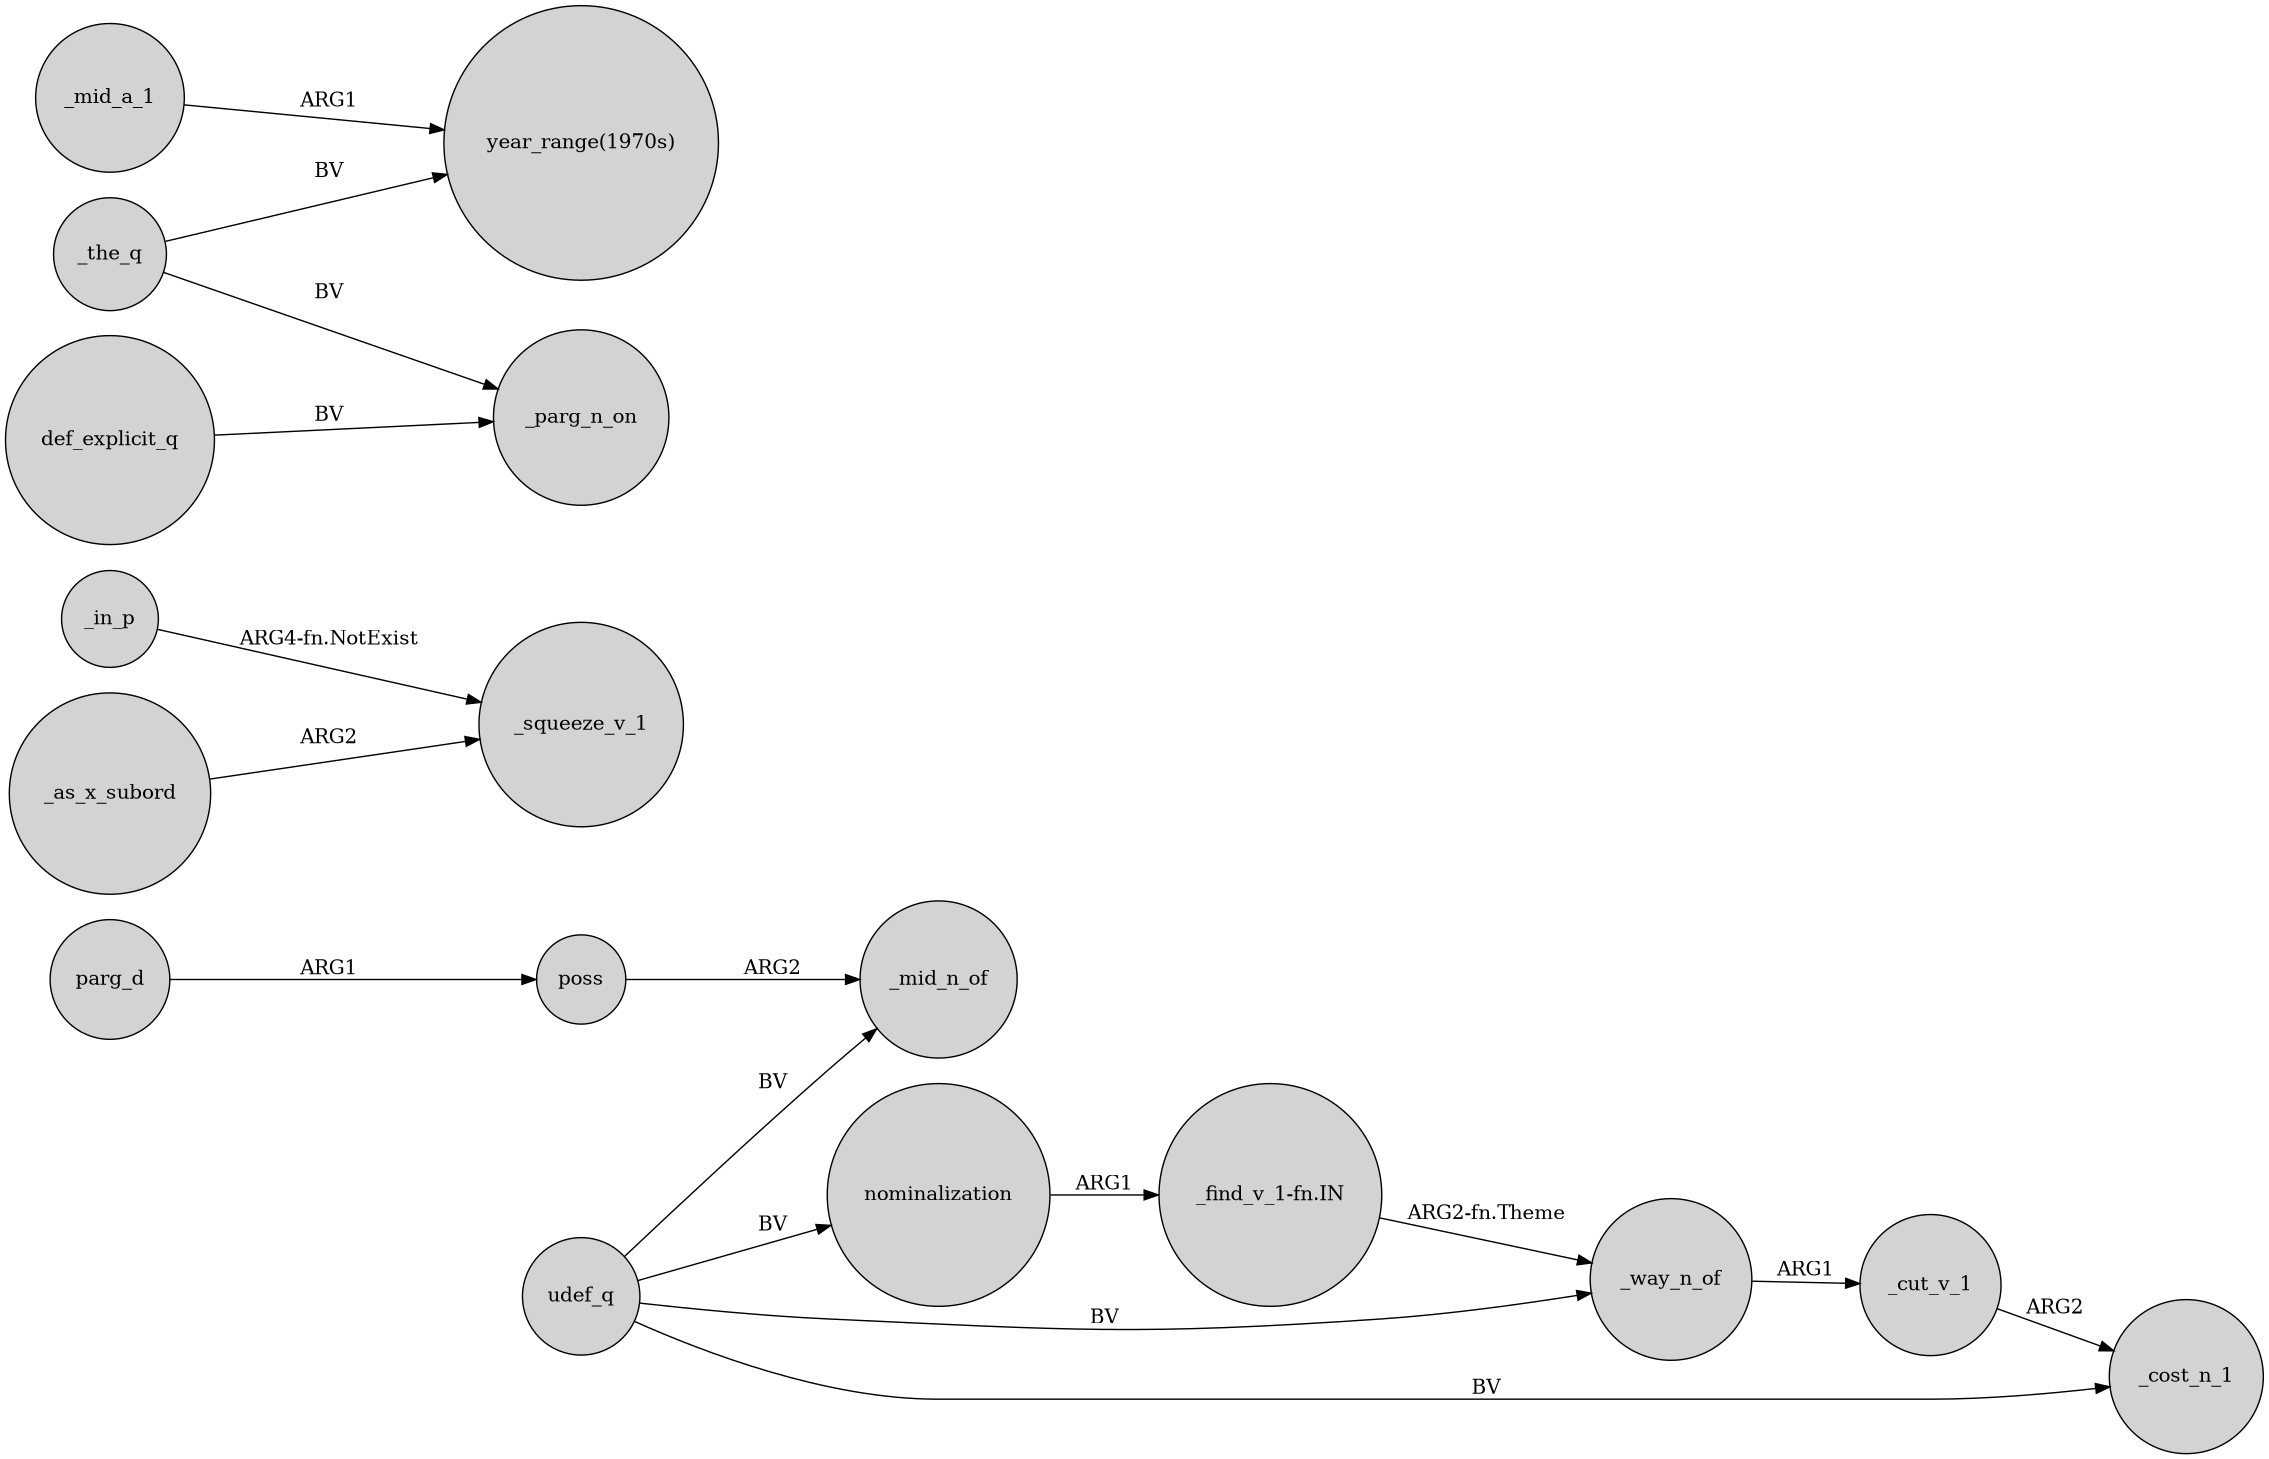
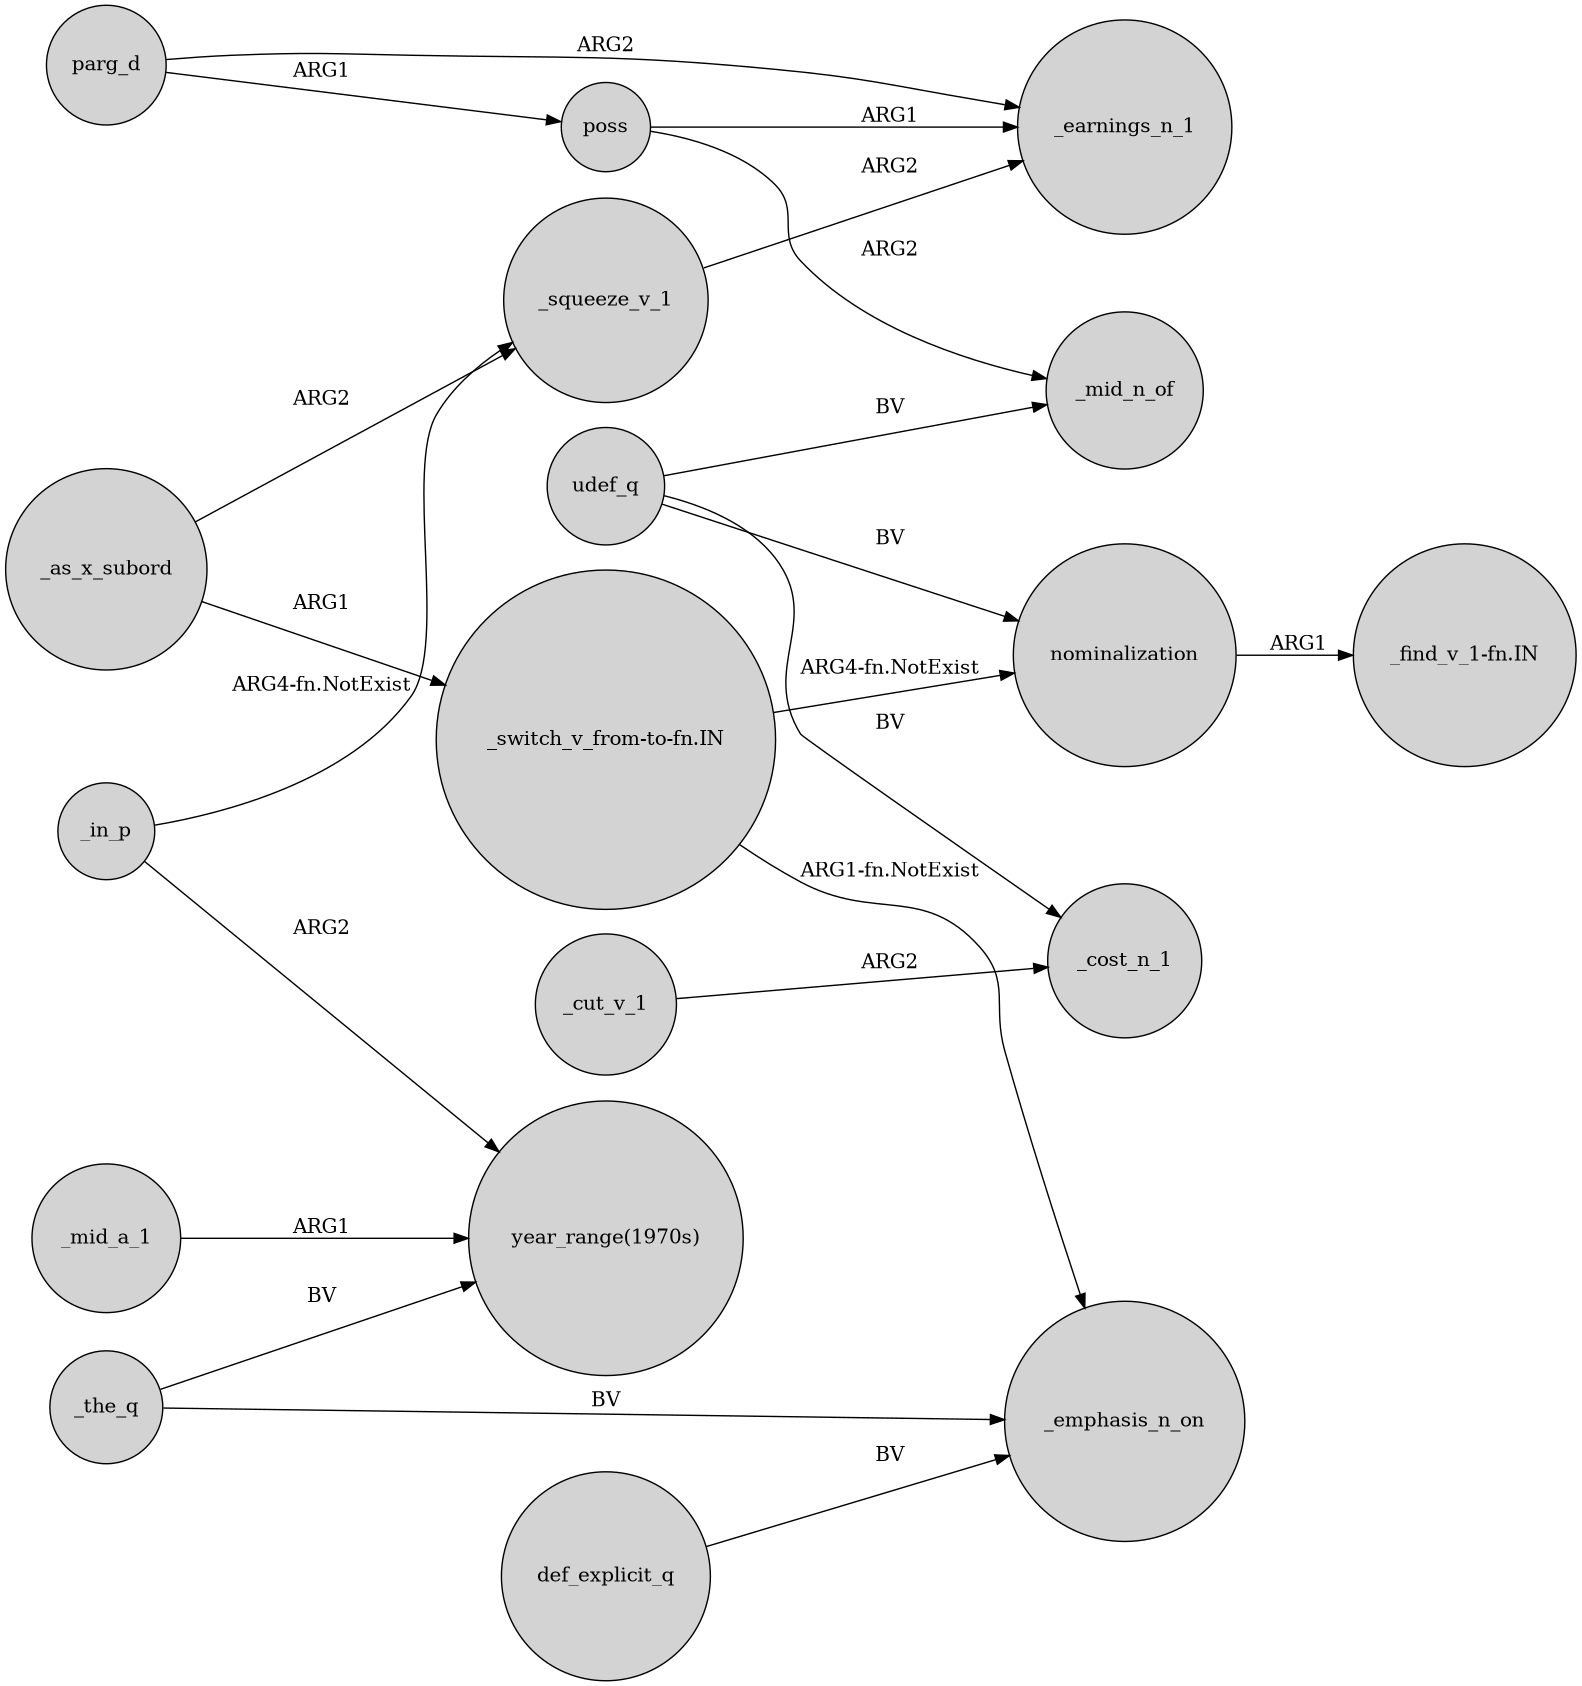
node "_earnings_n_1": added
node "_parg_n_on": label "_parg_n_on" -> "_emphasis_n_on"
node "_switch_v_from-to-fn.IN": added
edge "_in_p" -> "year_range(1970s)": added, label "ARG2"
node "_way_n_of": removed
